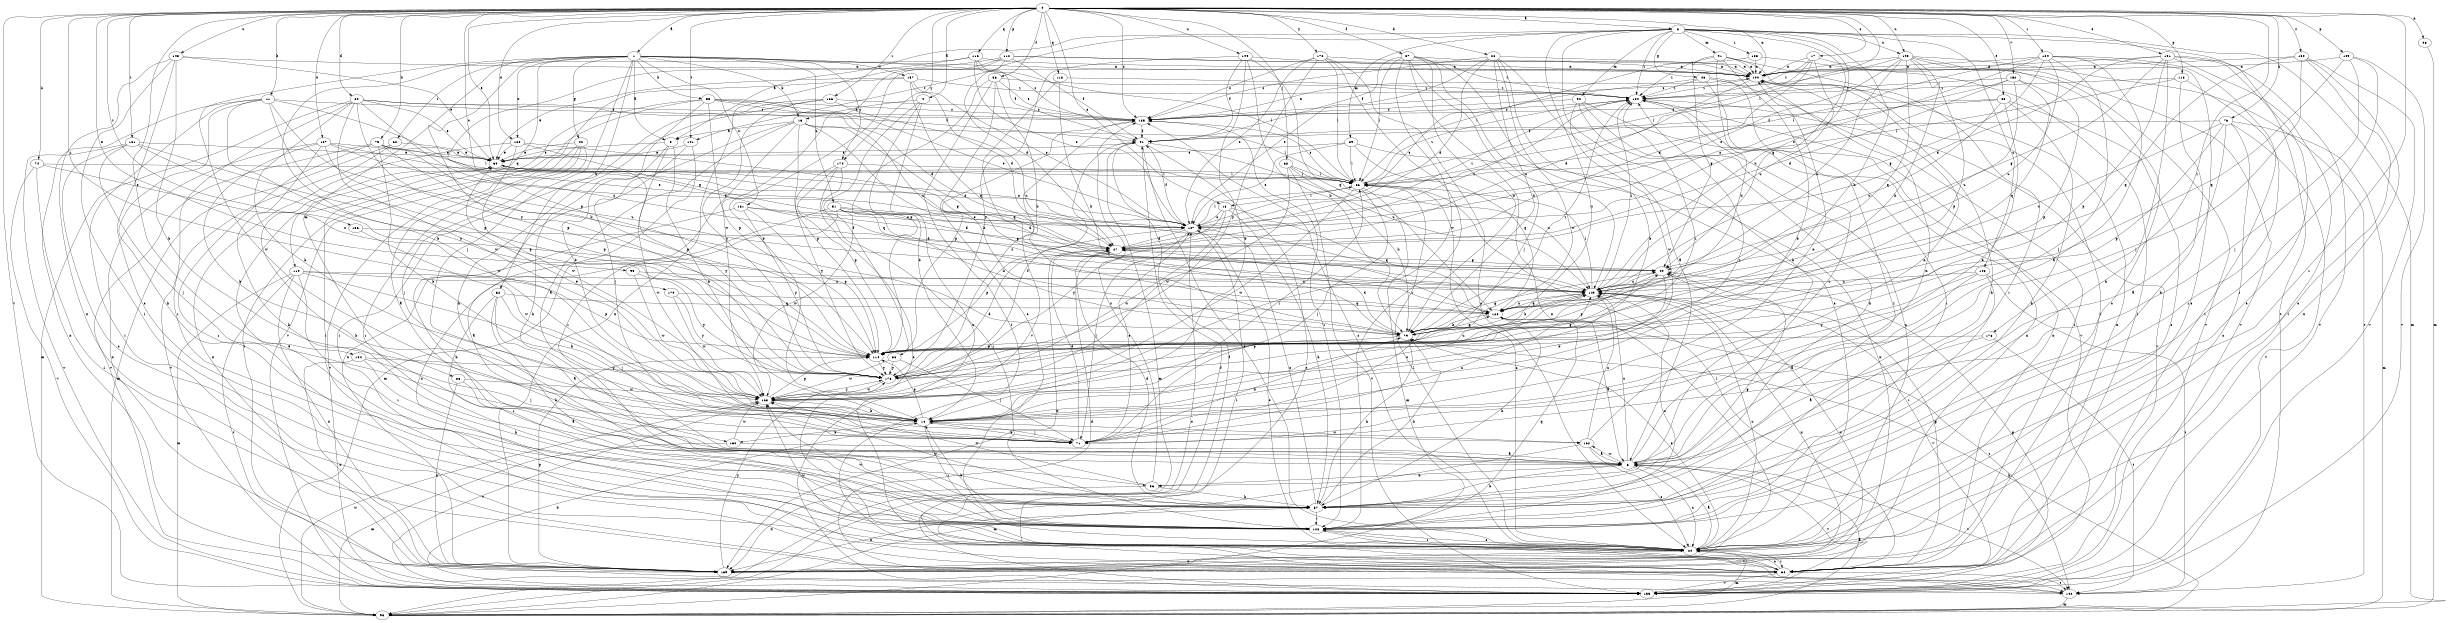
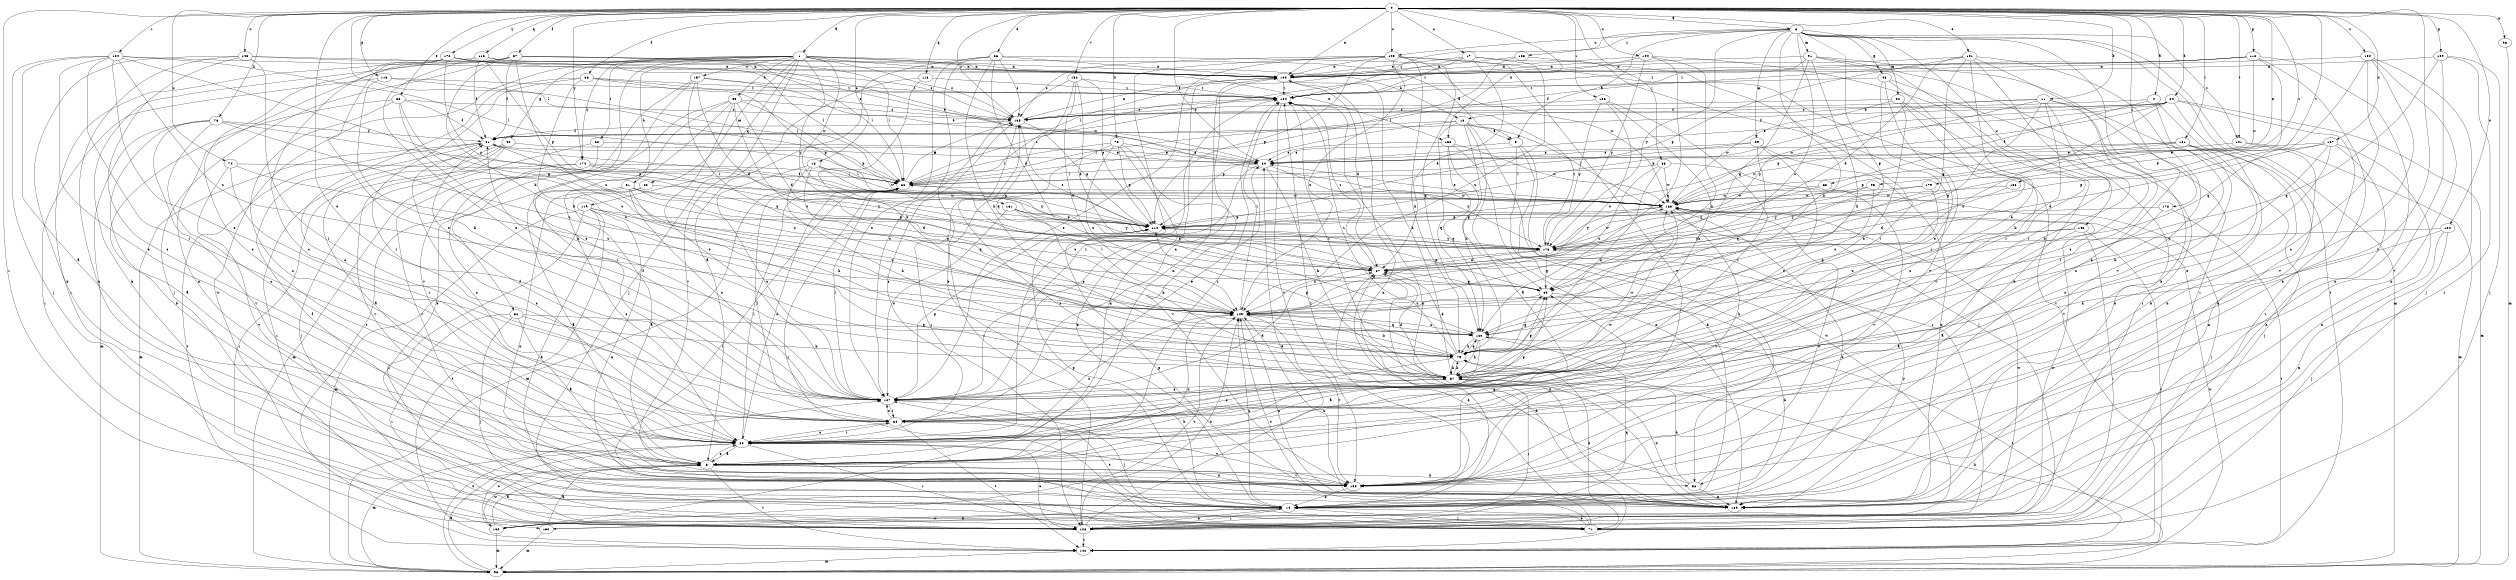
edge "86" -> "18": reversed
